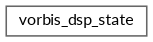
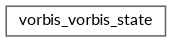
node "vorbis_dsp_state": label "vorbis_dsp_state" -> "vorbis_vorbis_state"
